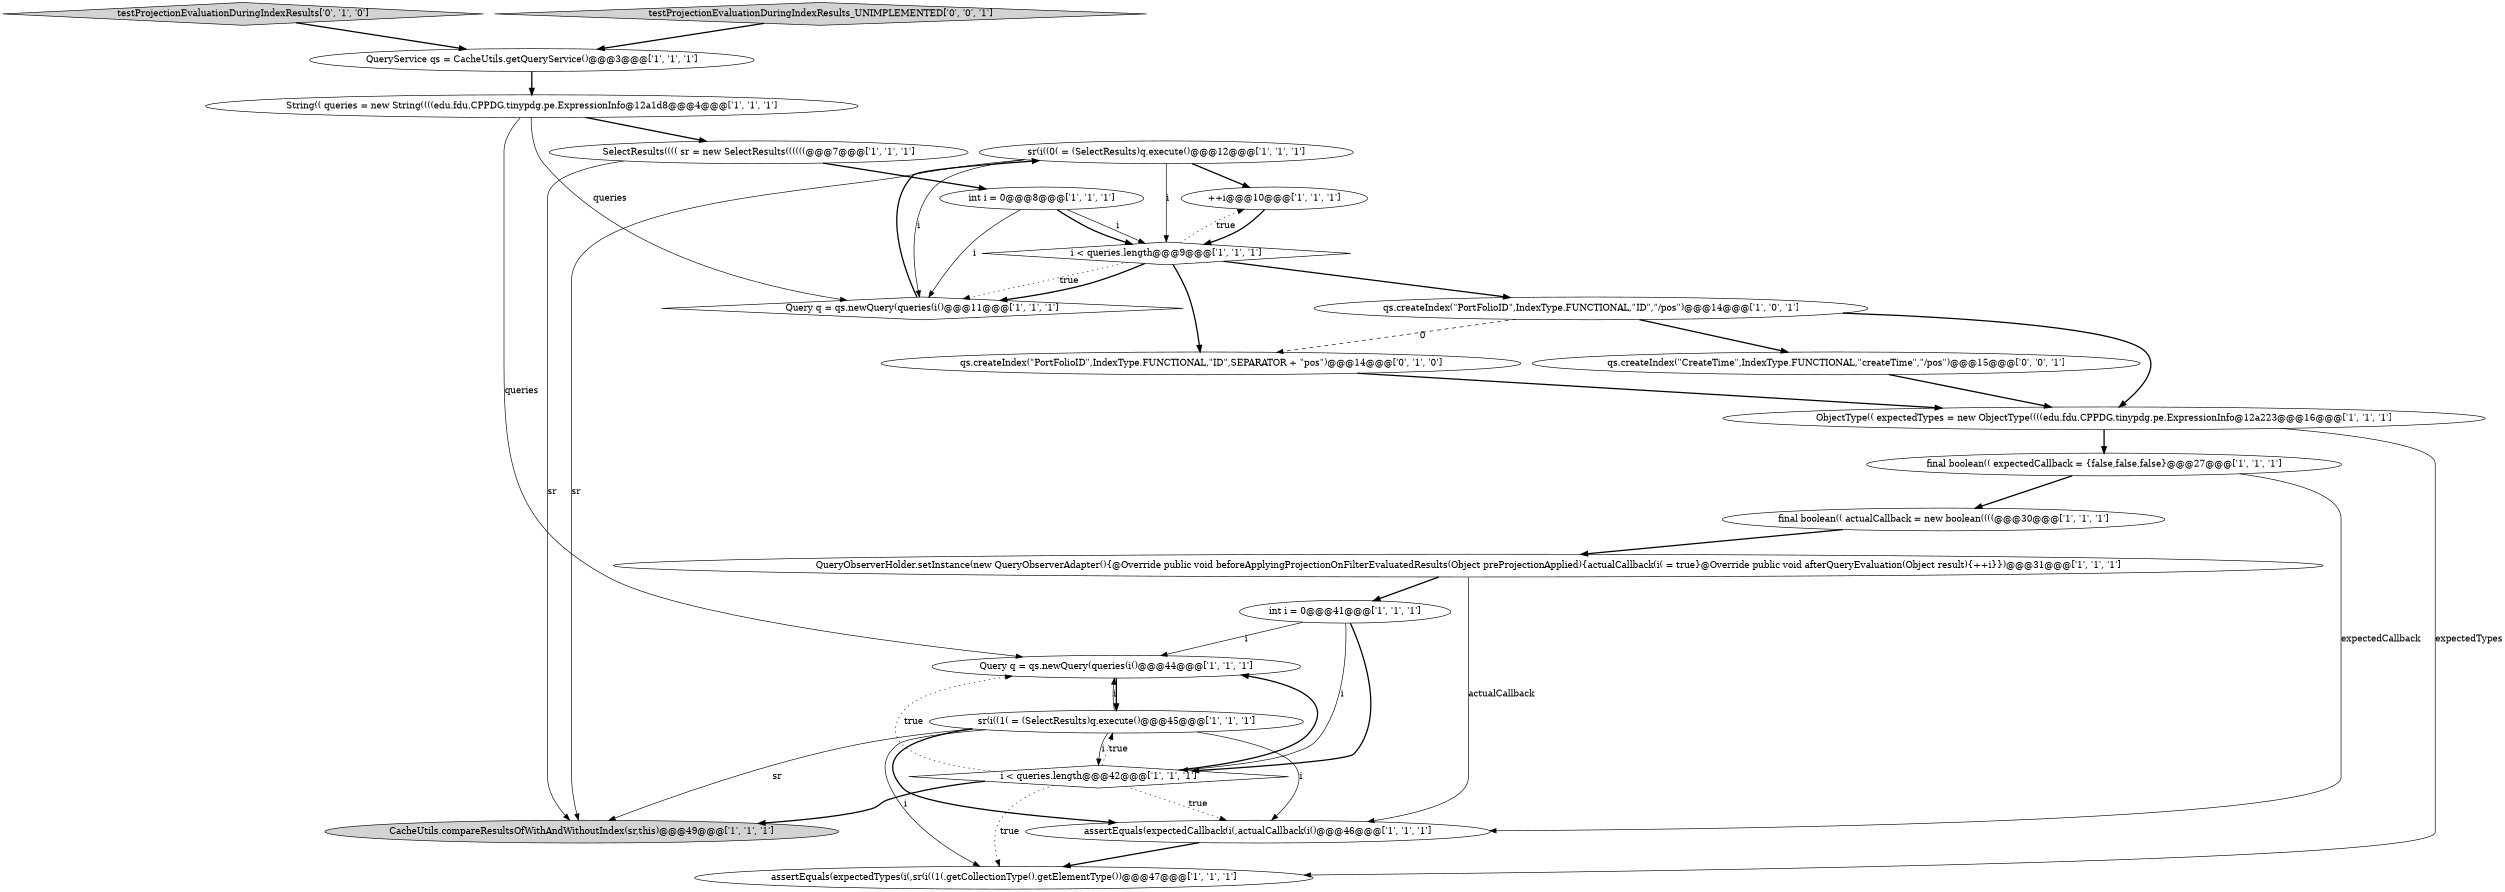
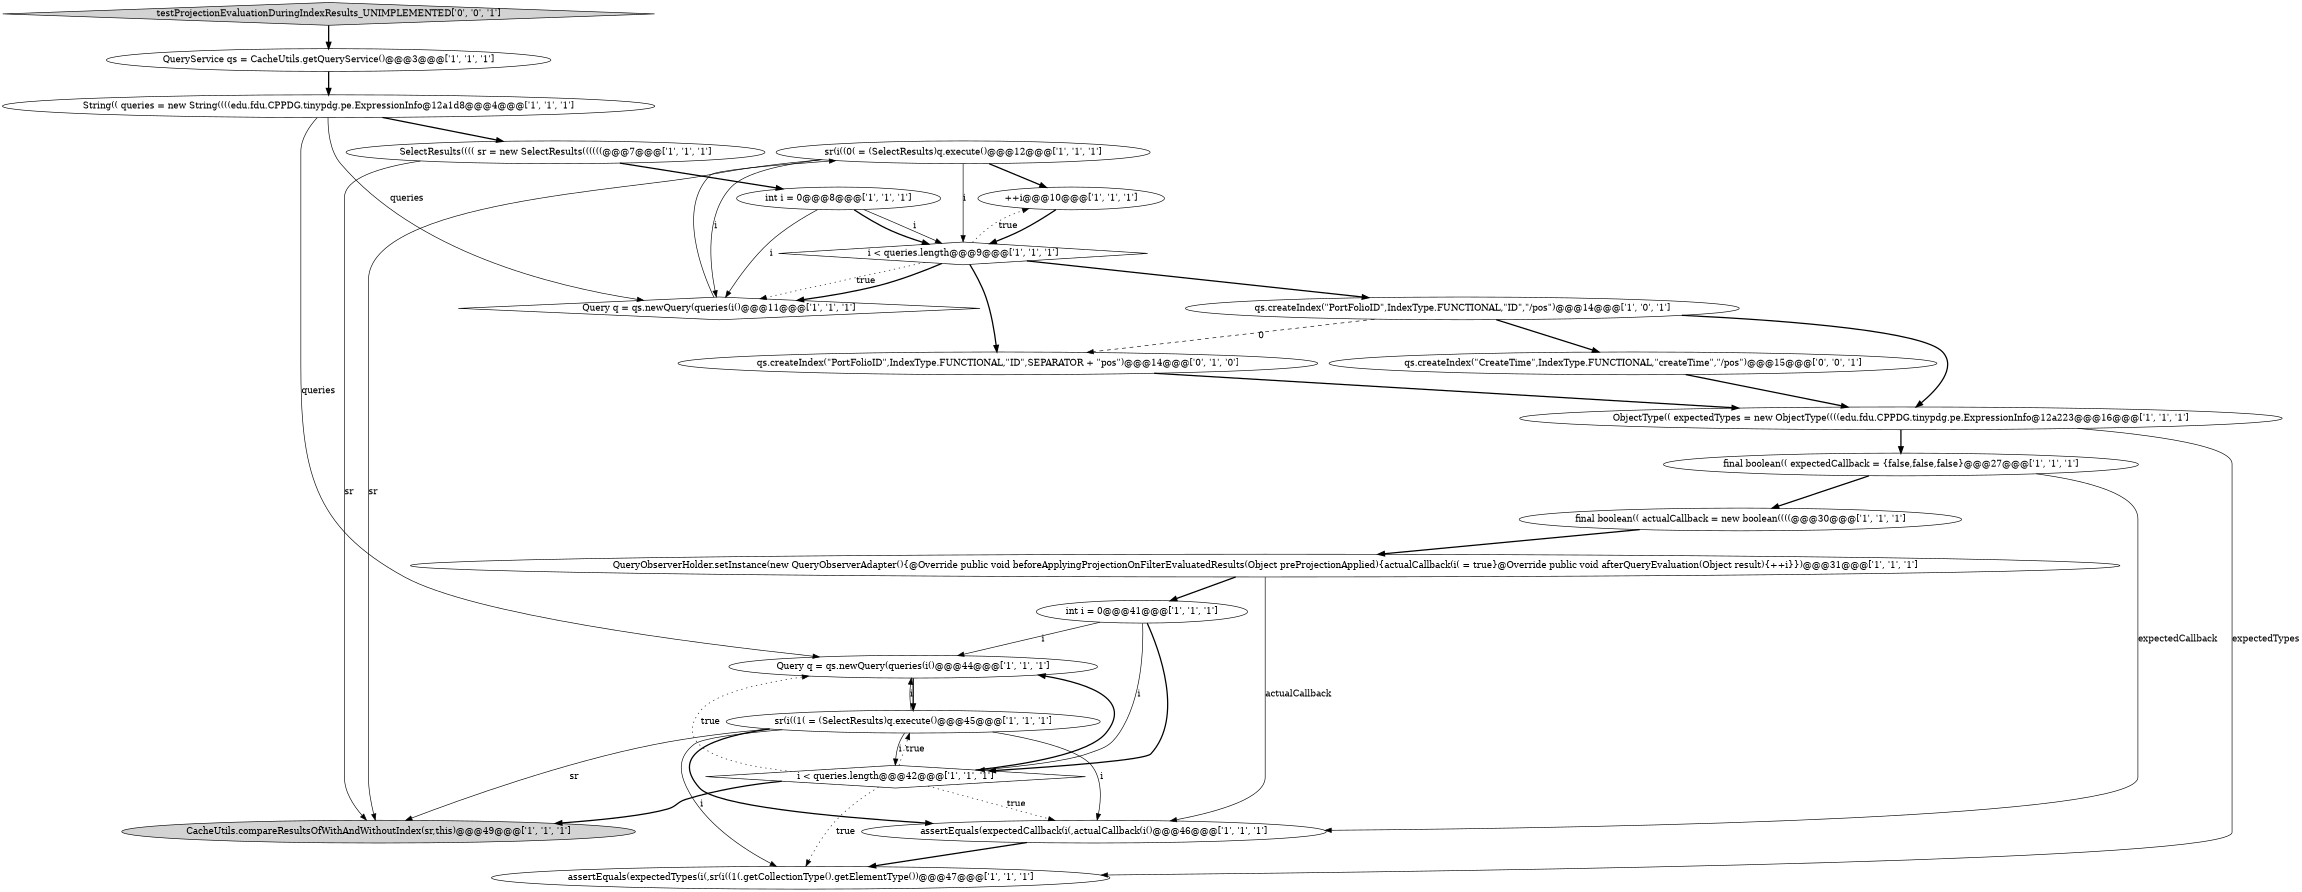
node "testProjectionEvaluationDuringIndexResults['0', '1', '0']": removed
edge "Query q = qs.newQuery(queries(i()@@@11@@@['1', '1', '1']" -> "sr(i((0( = (SelectResults)q.execute()@@@12@@@['1', '1', '1']": style bold -> solid
